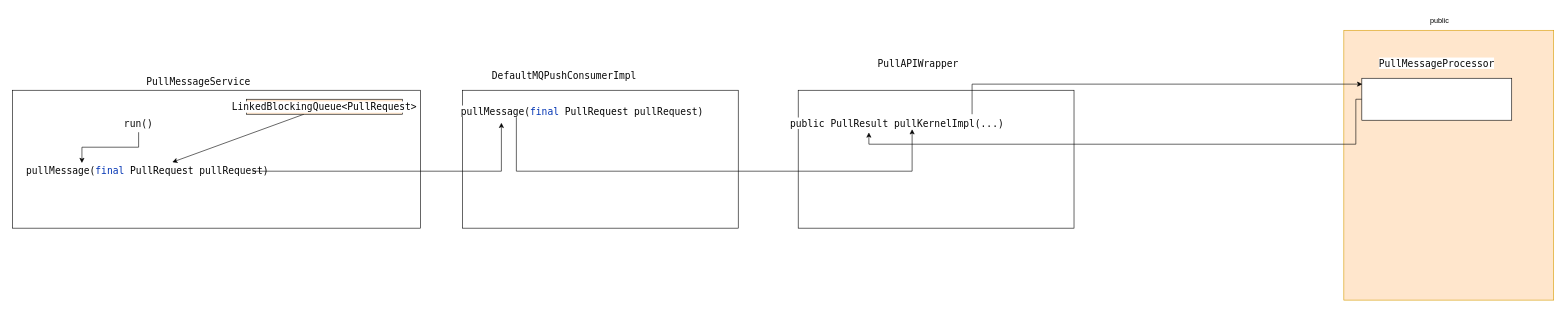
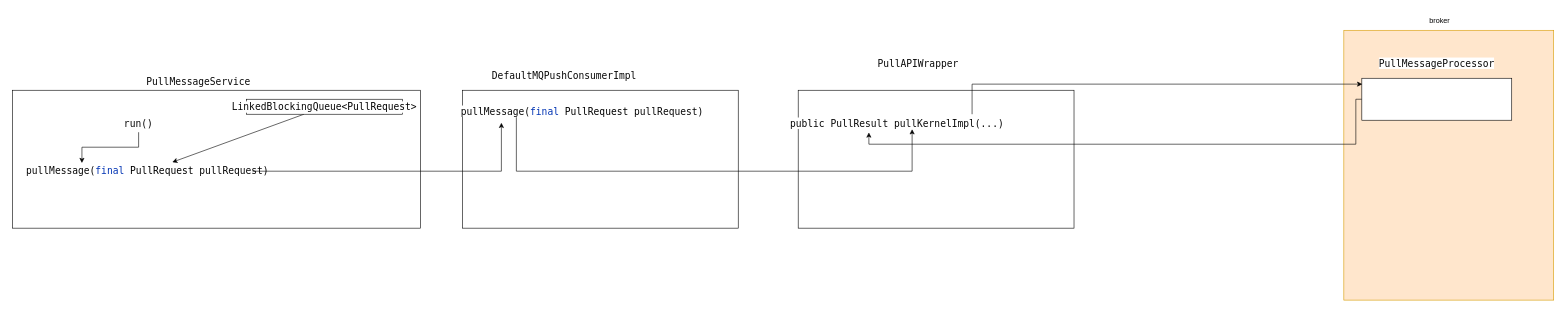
node "public": label "public" -> "broker"
node "LinkedBlockingQueue<PullRequest>": fillcolor #ffe6cc -> #ffffff
